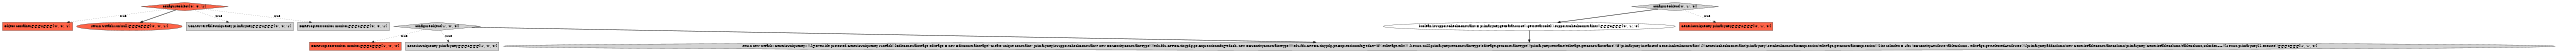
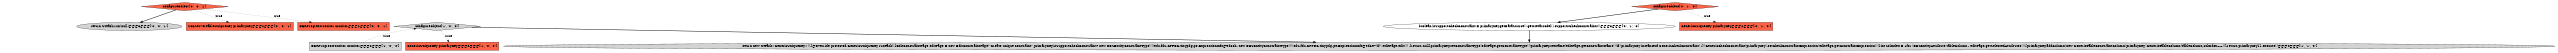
node "configureObject['0', '1', '0']": fillcolor lightgray -> tomato
node "Object container@@@2@@@['0', '0', '1']": removed
node "return UITask.run(null)@@@3@@@['0', '0', '1']": fillcolor tomato -> lightgray
node "SQLServerTableUniqueKey primaryKey@@@2@@@['0', '0', '1']": fillcolor lightgray -> tomato
node "DBRProgressMonitor monitor@@@2@@@['0', '0', '1']": fillcolor lightgray -> tomato
edge "configureObject['1', '0', '0']" -> "DBRProgressMonitor monitor@@@2@@@['1', '0', '0']": reversed
node "DBRProgressMonitor monitor@@@2@@@['1', '0', '0']": fillcolor tomato -> lightgray
node "GenericUniqueKey primaryKey@@@2@@@['1', '0', '0']": fillcolor lightgray -> tomato
